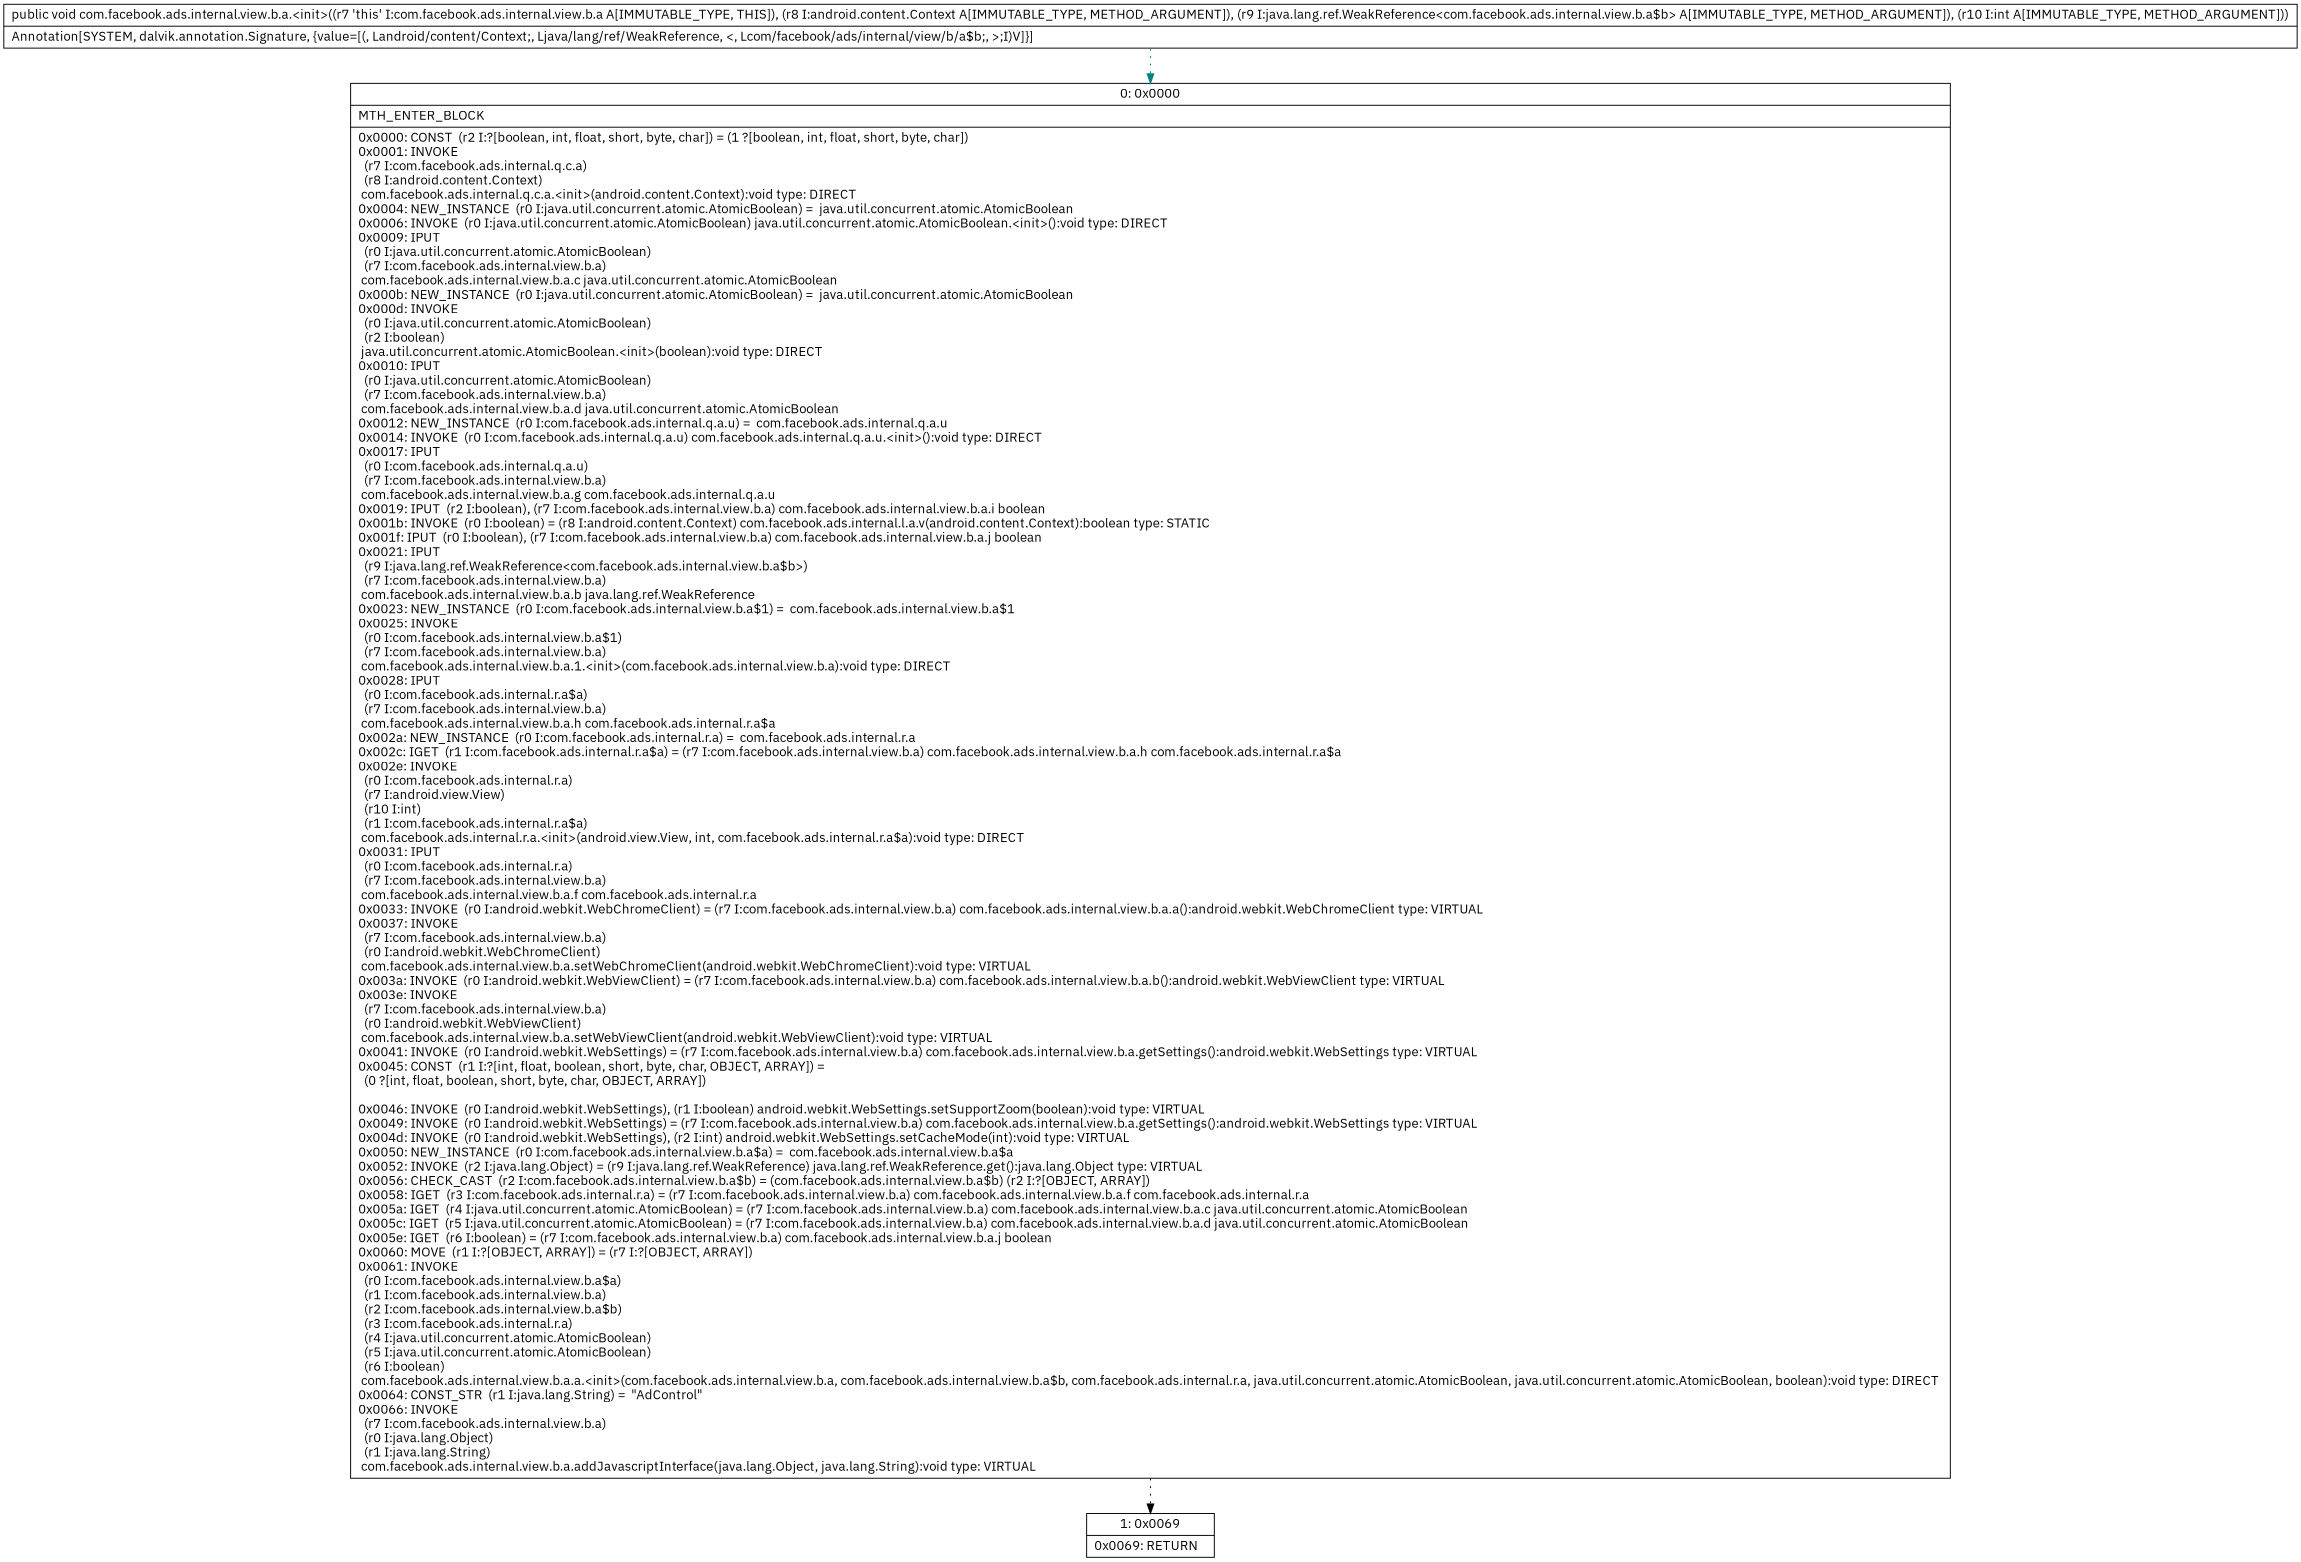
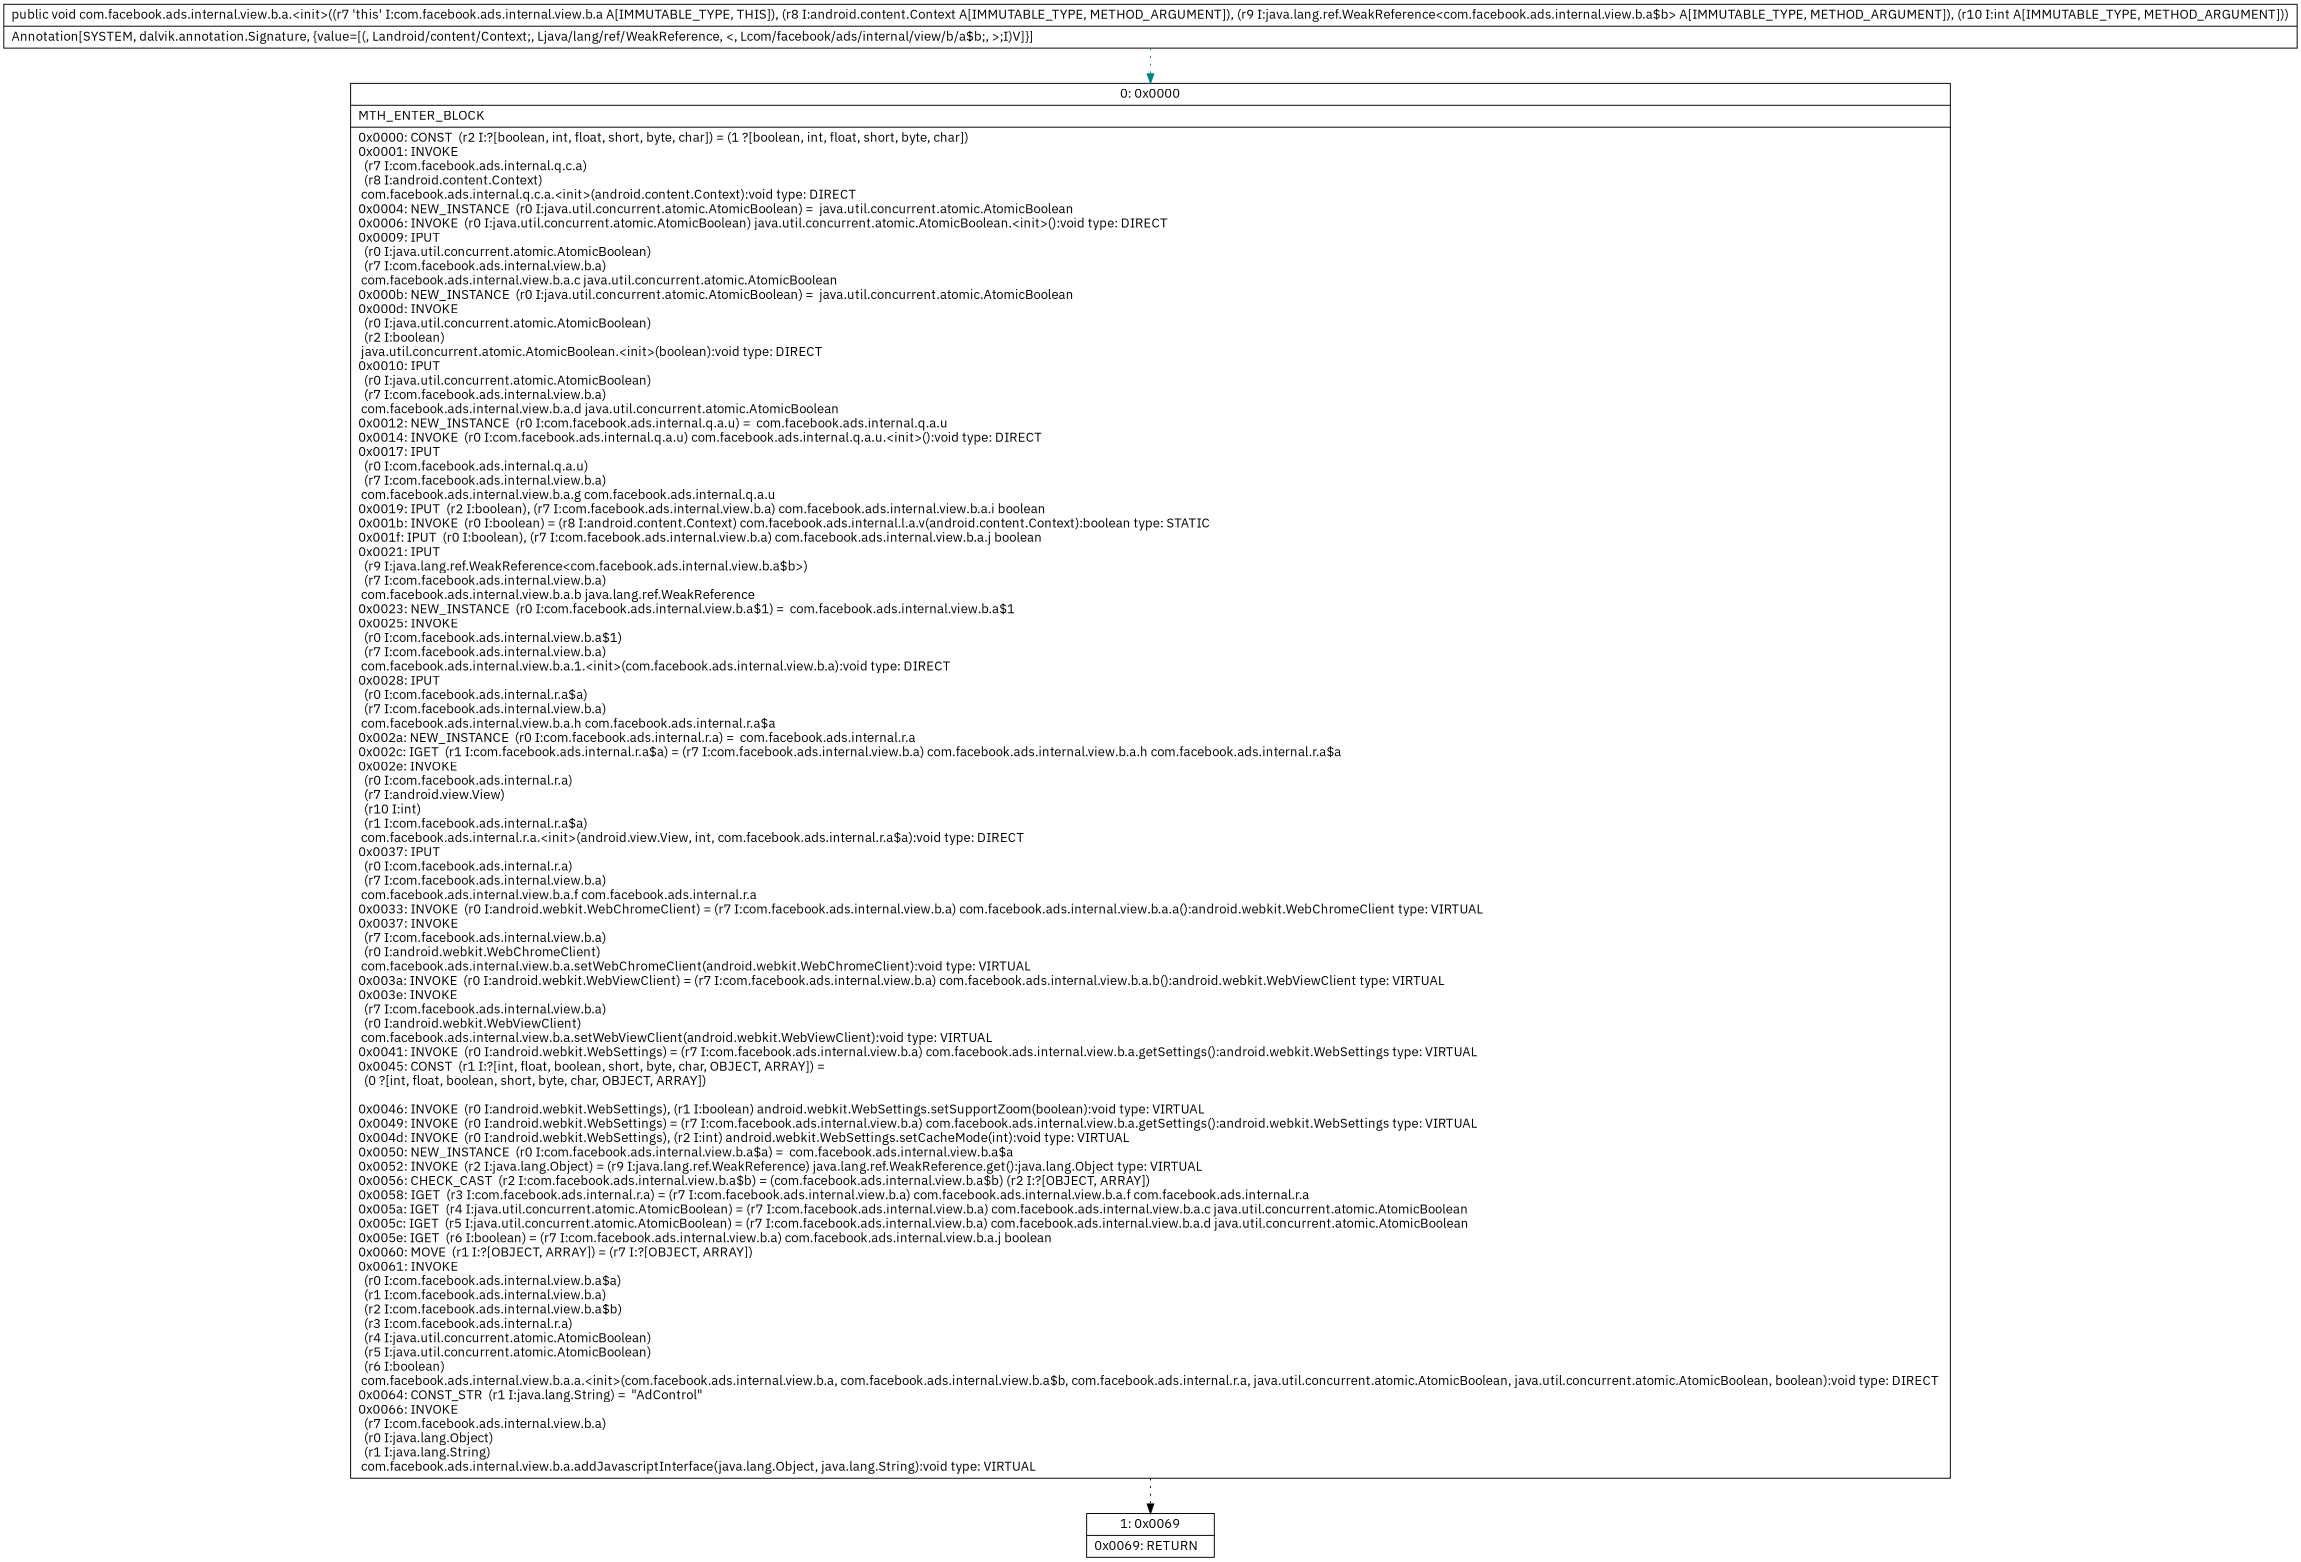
node "0: 0x0000": text "0x0031: IPUT" -> "0x0037: IPUT"
